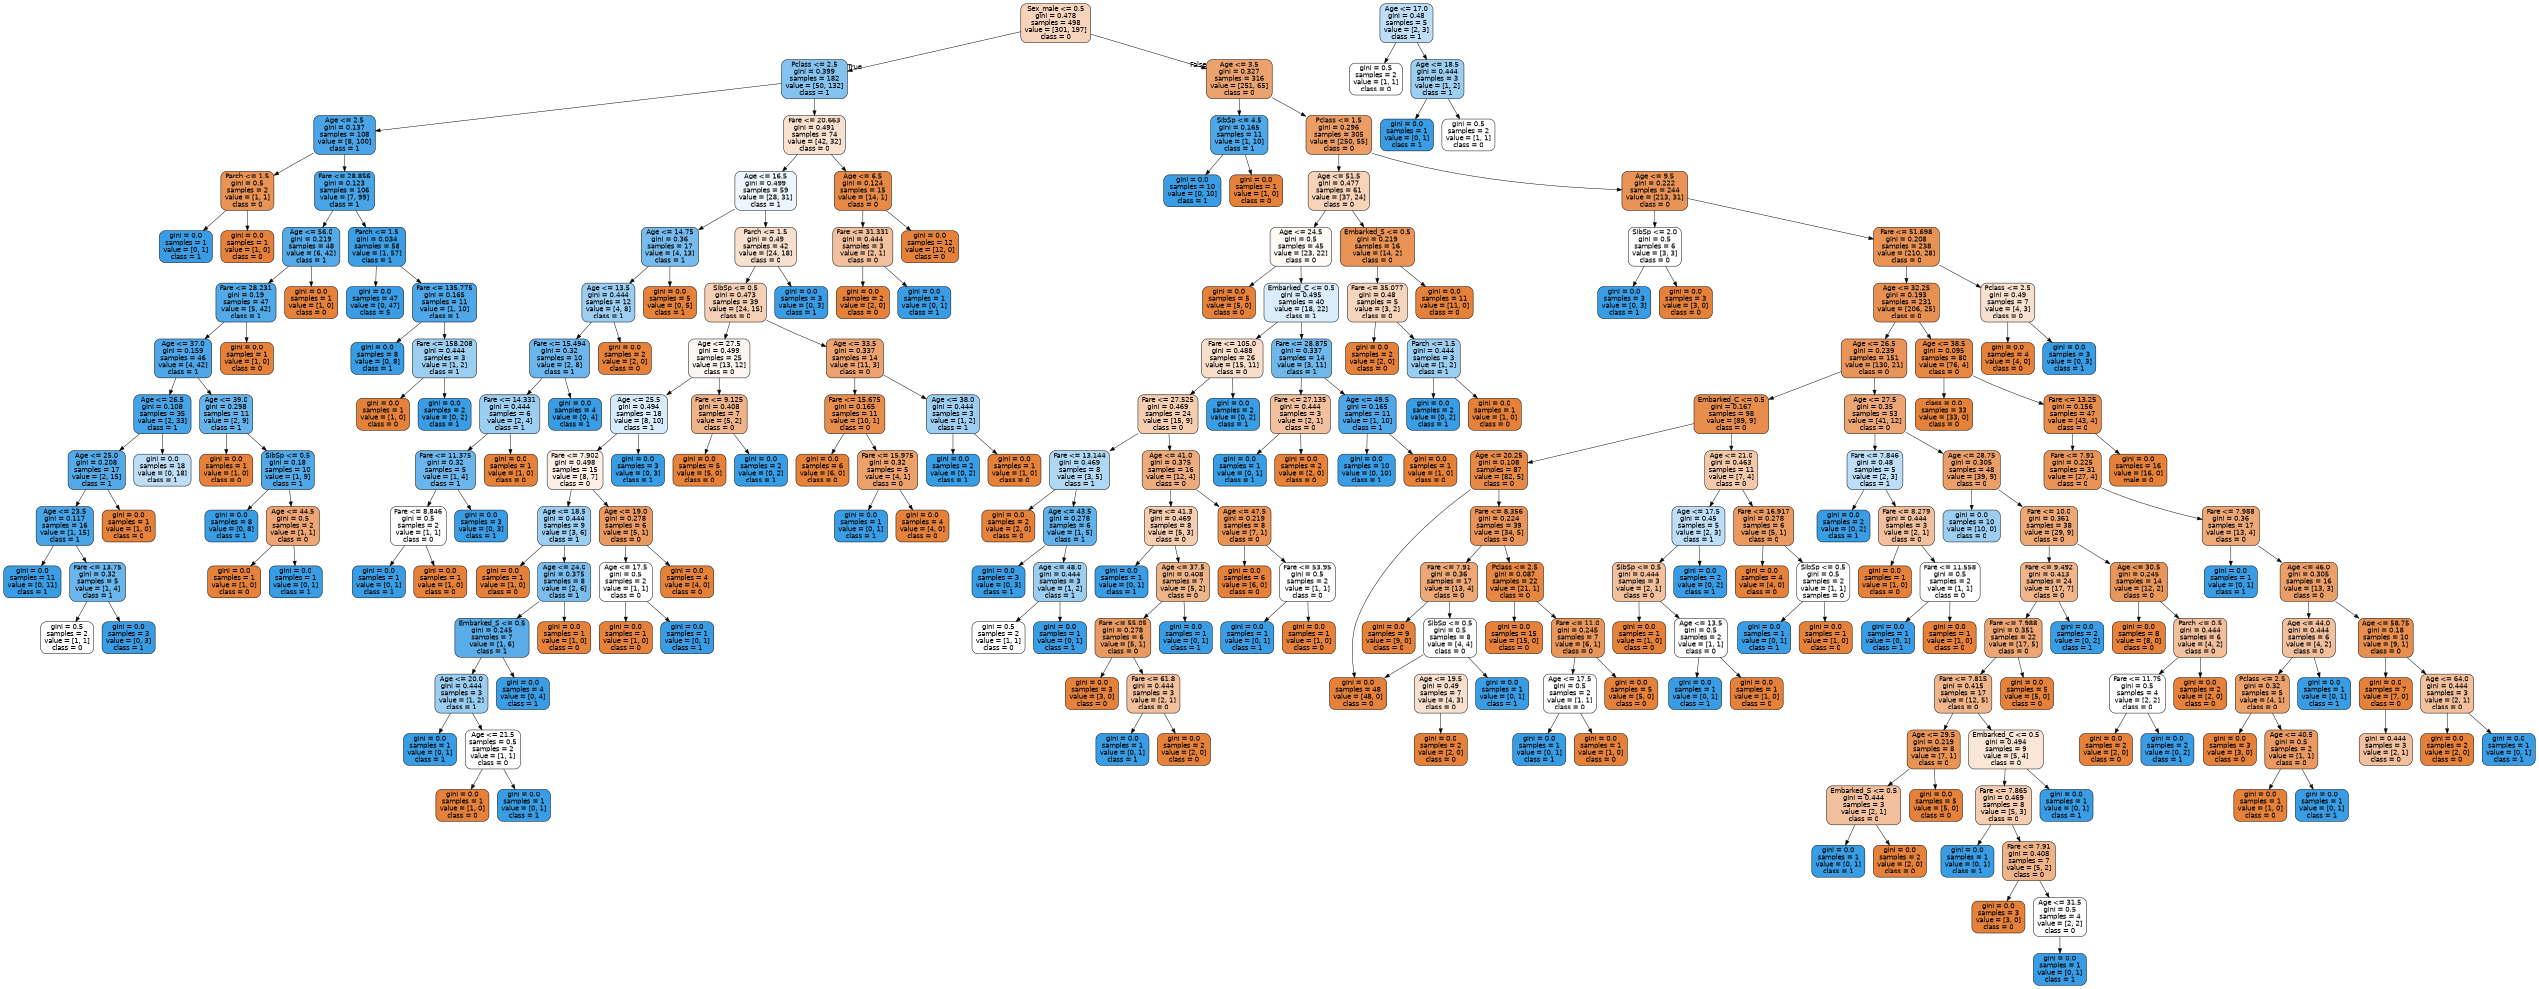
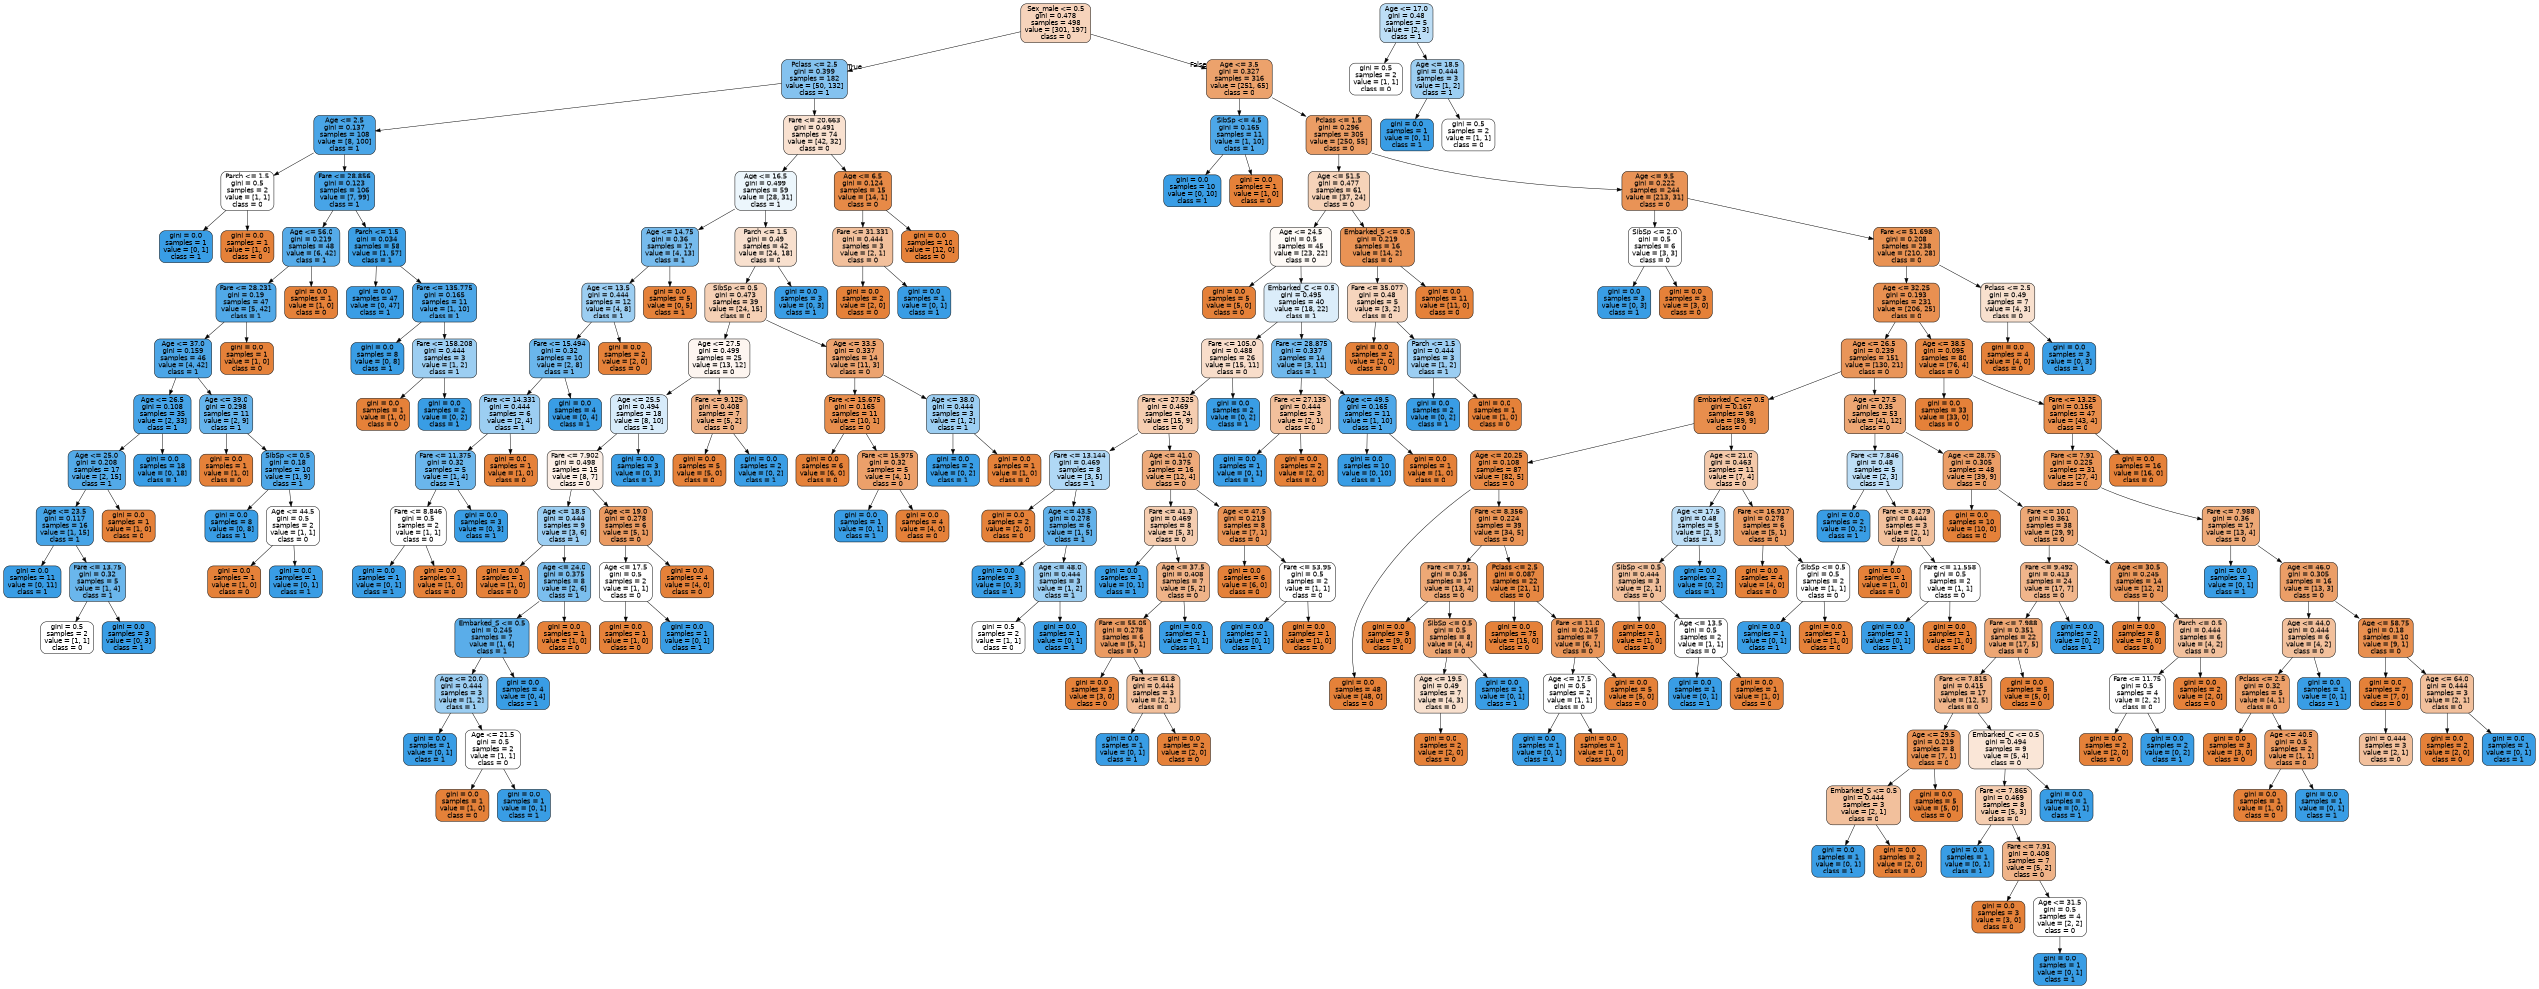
node "Parch <= 1.5 gini = 0.5 samples = 2 value = [1, 1] class = 0": fillcolor #e99355 -> #ffffff
node "gini = 0.0 samples = 12 value = [12, 0] class = 0": label "gini = 0.0 samples = 12 value = [12, 0] class = 0" -> "gini = 0.0 samples = 10 value = [12, 0] class = 0"
node "gini = 0.0 samples = 47 value = [0, 47] class = 5": label "gini = 0.0 samples = 47 value = [0, 47] class = 5" -> "gini = 0.0 samples = 47 value = [0, 47] class = 1"
node "class = 0.0 samples = 33 value = [33, 0] class = 0": label "class = 0.0 samples = 33 value = [33, 0] class = 0" -> "gini = 0.0 samples = 33 value = [33, 0] class = 0"
node "gini = 0.0 samples = 18 value = [0, 18] class = 1": fillcolor #bddef6 -> #399de5
node "gini = 0.0 samples = 16 value = [16, 0] male = 0": label "gini = 0.0 samples = 16 value = [16, 0] male = 0" -> "gini = 0.0 samples = 16 value = [16, 0] class = 0"
node "Age <= 44.5 gini = 0.5 samples = 2 value = [1, 1] class = 0": fillcolor #eda673 -> #ffffff
node "Age <= 17.5 gini = 0.45 samples = 5 value = [2, 3] class = 1": label "Age <= 17.5 gini = 0.45 samples = 5 value = [2, 3] class = 1" -> "Age <= 17.5 gini = 0.48 samples = 5 value = [2, 3] class = 1"
node "gini = 0.0 samples = 10 value = [10, 0] class = 0": fillcolor #9ccef2 -> #e58139
node "SibSp <= 0.5 gini = 0.5 samples = 2 value = [1, 1] samples = 0": label "SibSp <= 0.5 gini = 0.5 samples = 2 value = [1, 1] samples = 0" -> "SibSp <= 0.5 gini = 0.5 samples = 2 value = [1, 1] class = 0"
node "SibSp <= 0.5 gini = 0.5 samples = 8 value = [4, 4] class = 0": fillcolor #ffffff -> #eda673
node "gini = 0.0 samples = 15 value = [15, 0] class = 0": label "gini = 0.0 samples = 15 value = [15, 0] class = 0" -> "gini = 0.0 samples = 75 value = [15, 0] class = 0"
edge "SibSp <= 0.5 gini = 0.5 samples = 8 value = [4, 4] class = 0" -> "gini = 0.0 samples = 48 value = [48, 0] class = 0": now "SibSp <= 0.5 gini = 0.5 samples = 8 value = [4, 4] class = 0" -> "Age <= 19.5 gini = 0.49 samples = 7 value = [4, 3] class = 0"
node "Age <= 21.5 samples = 0.5 samples = 2 value = [1, 1] class = 0": label "Age <= 21.5 samples = 0.5 samples = 2 value = [1, 1] class = 0" -> "Age <= 21.5 gini = 0.5 samples = 2 value = [1, 1] class = 0"
